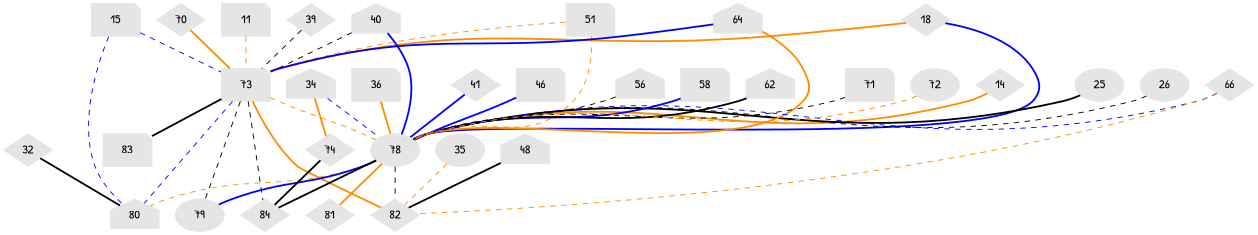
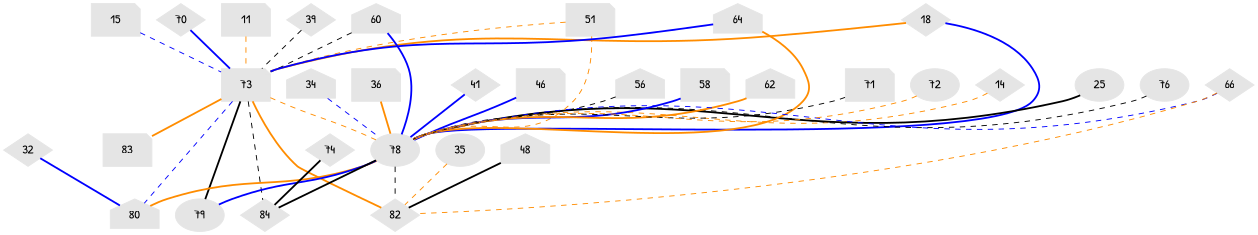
node "40": label "40" -> "60"
edge "70" -- "73": color darkorange -> blue
node "26": label "26" -> "76"
edge "34" -- "74": removed
edge "62" -- "78": color black -> darkorange
edge "73" -- "83": color black -> darkorange
edge "14" -- "78": style bold -> dashed
edge "15" -- "80": removed
edge "73" -- "79": style dashed -> bold
edge "32" -- "80": color black -> blue
edge "78" -- "80": style dashed -> bold
node "81": removed
